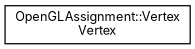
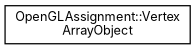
node "OpenGLAssignment::Vertex Vertex": label "OpenGLAssignment::Vertex Vertex" -> "OpenGLAssignment::Vertex ArrayObject"
